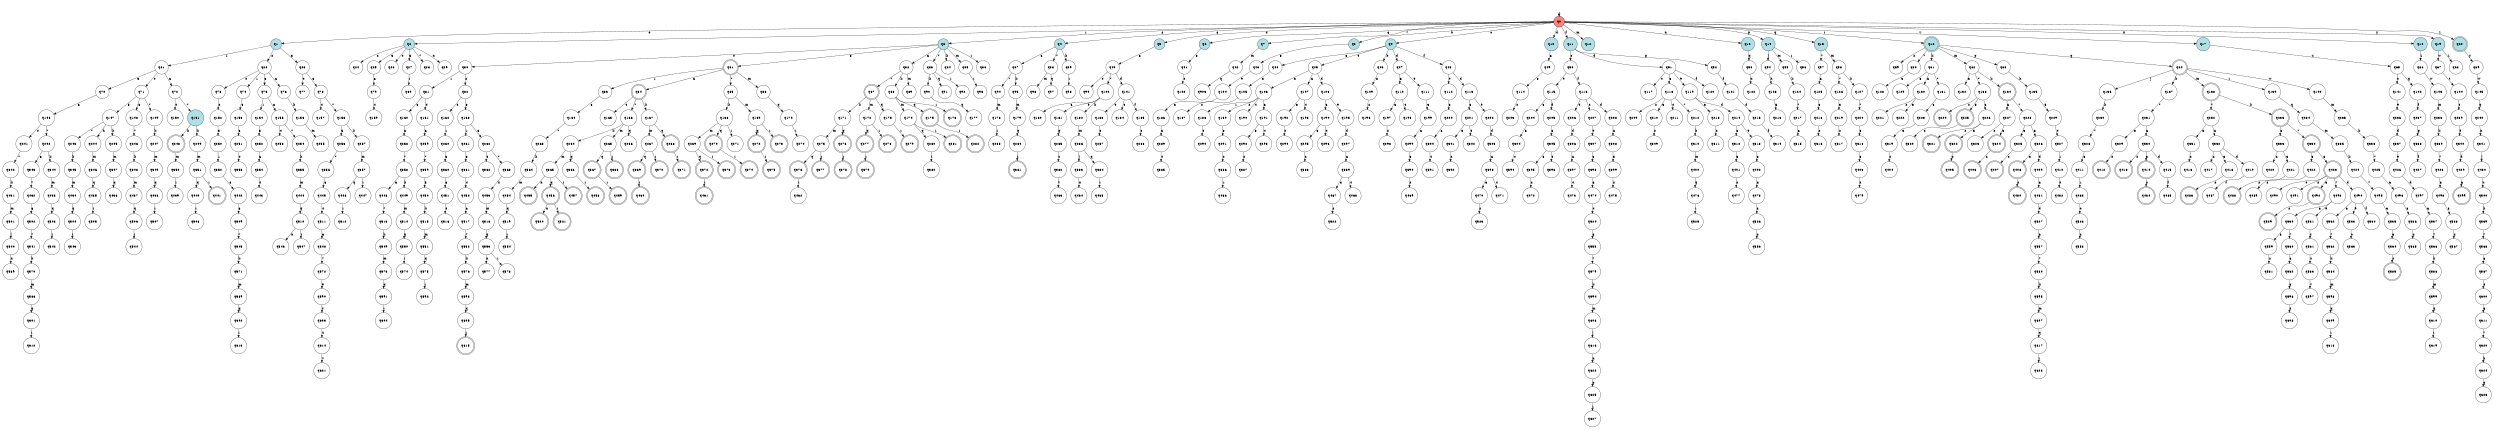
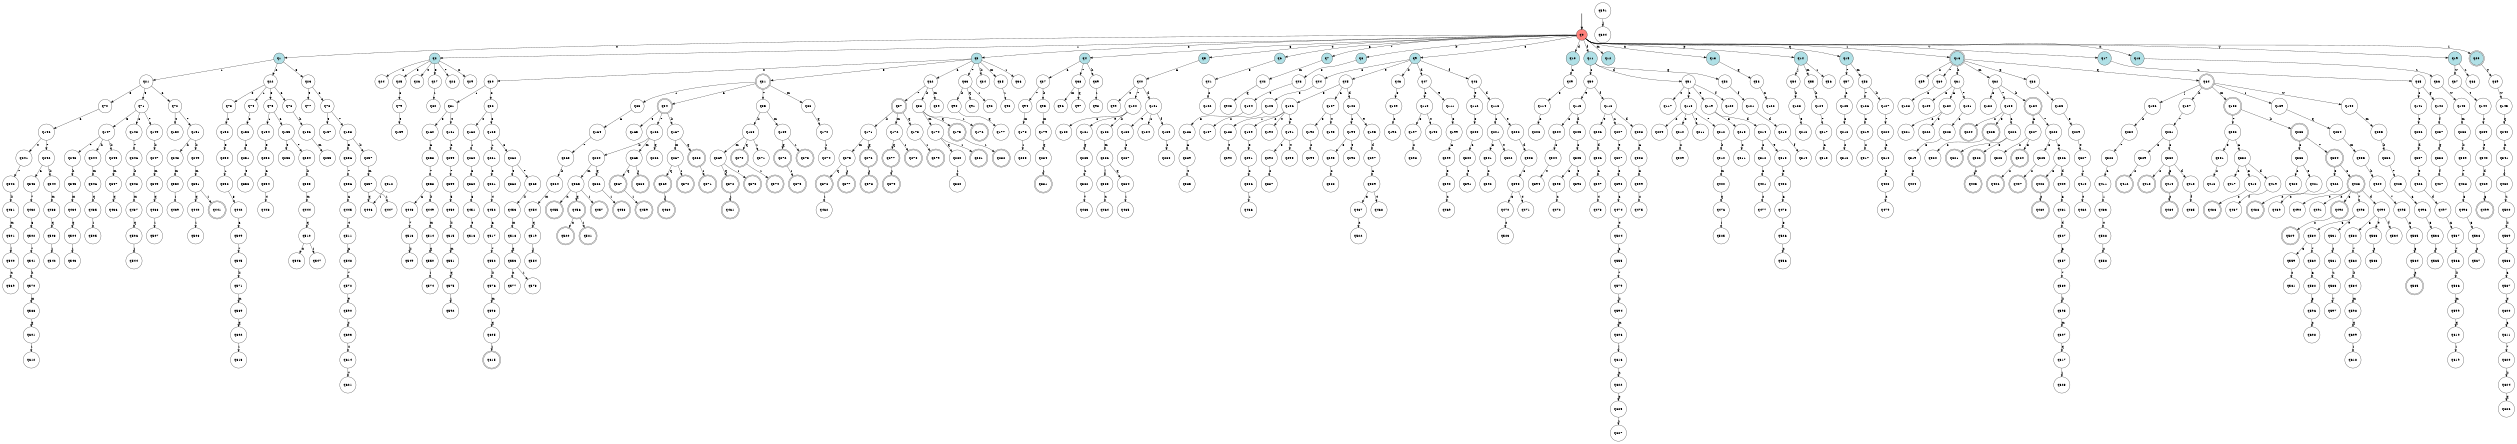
node "q151": fillcolor powderblue -> white
node "q248": shape doublecircle -> circle
edge "q446" -> "q512": reversed
node "q573": removed
